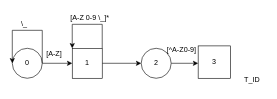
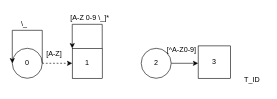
edge "0" -> "1": style solid -> dashed
edge "1" -> "2": removed
